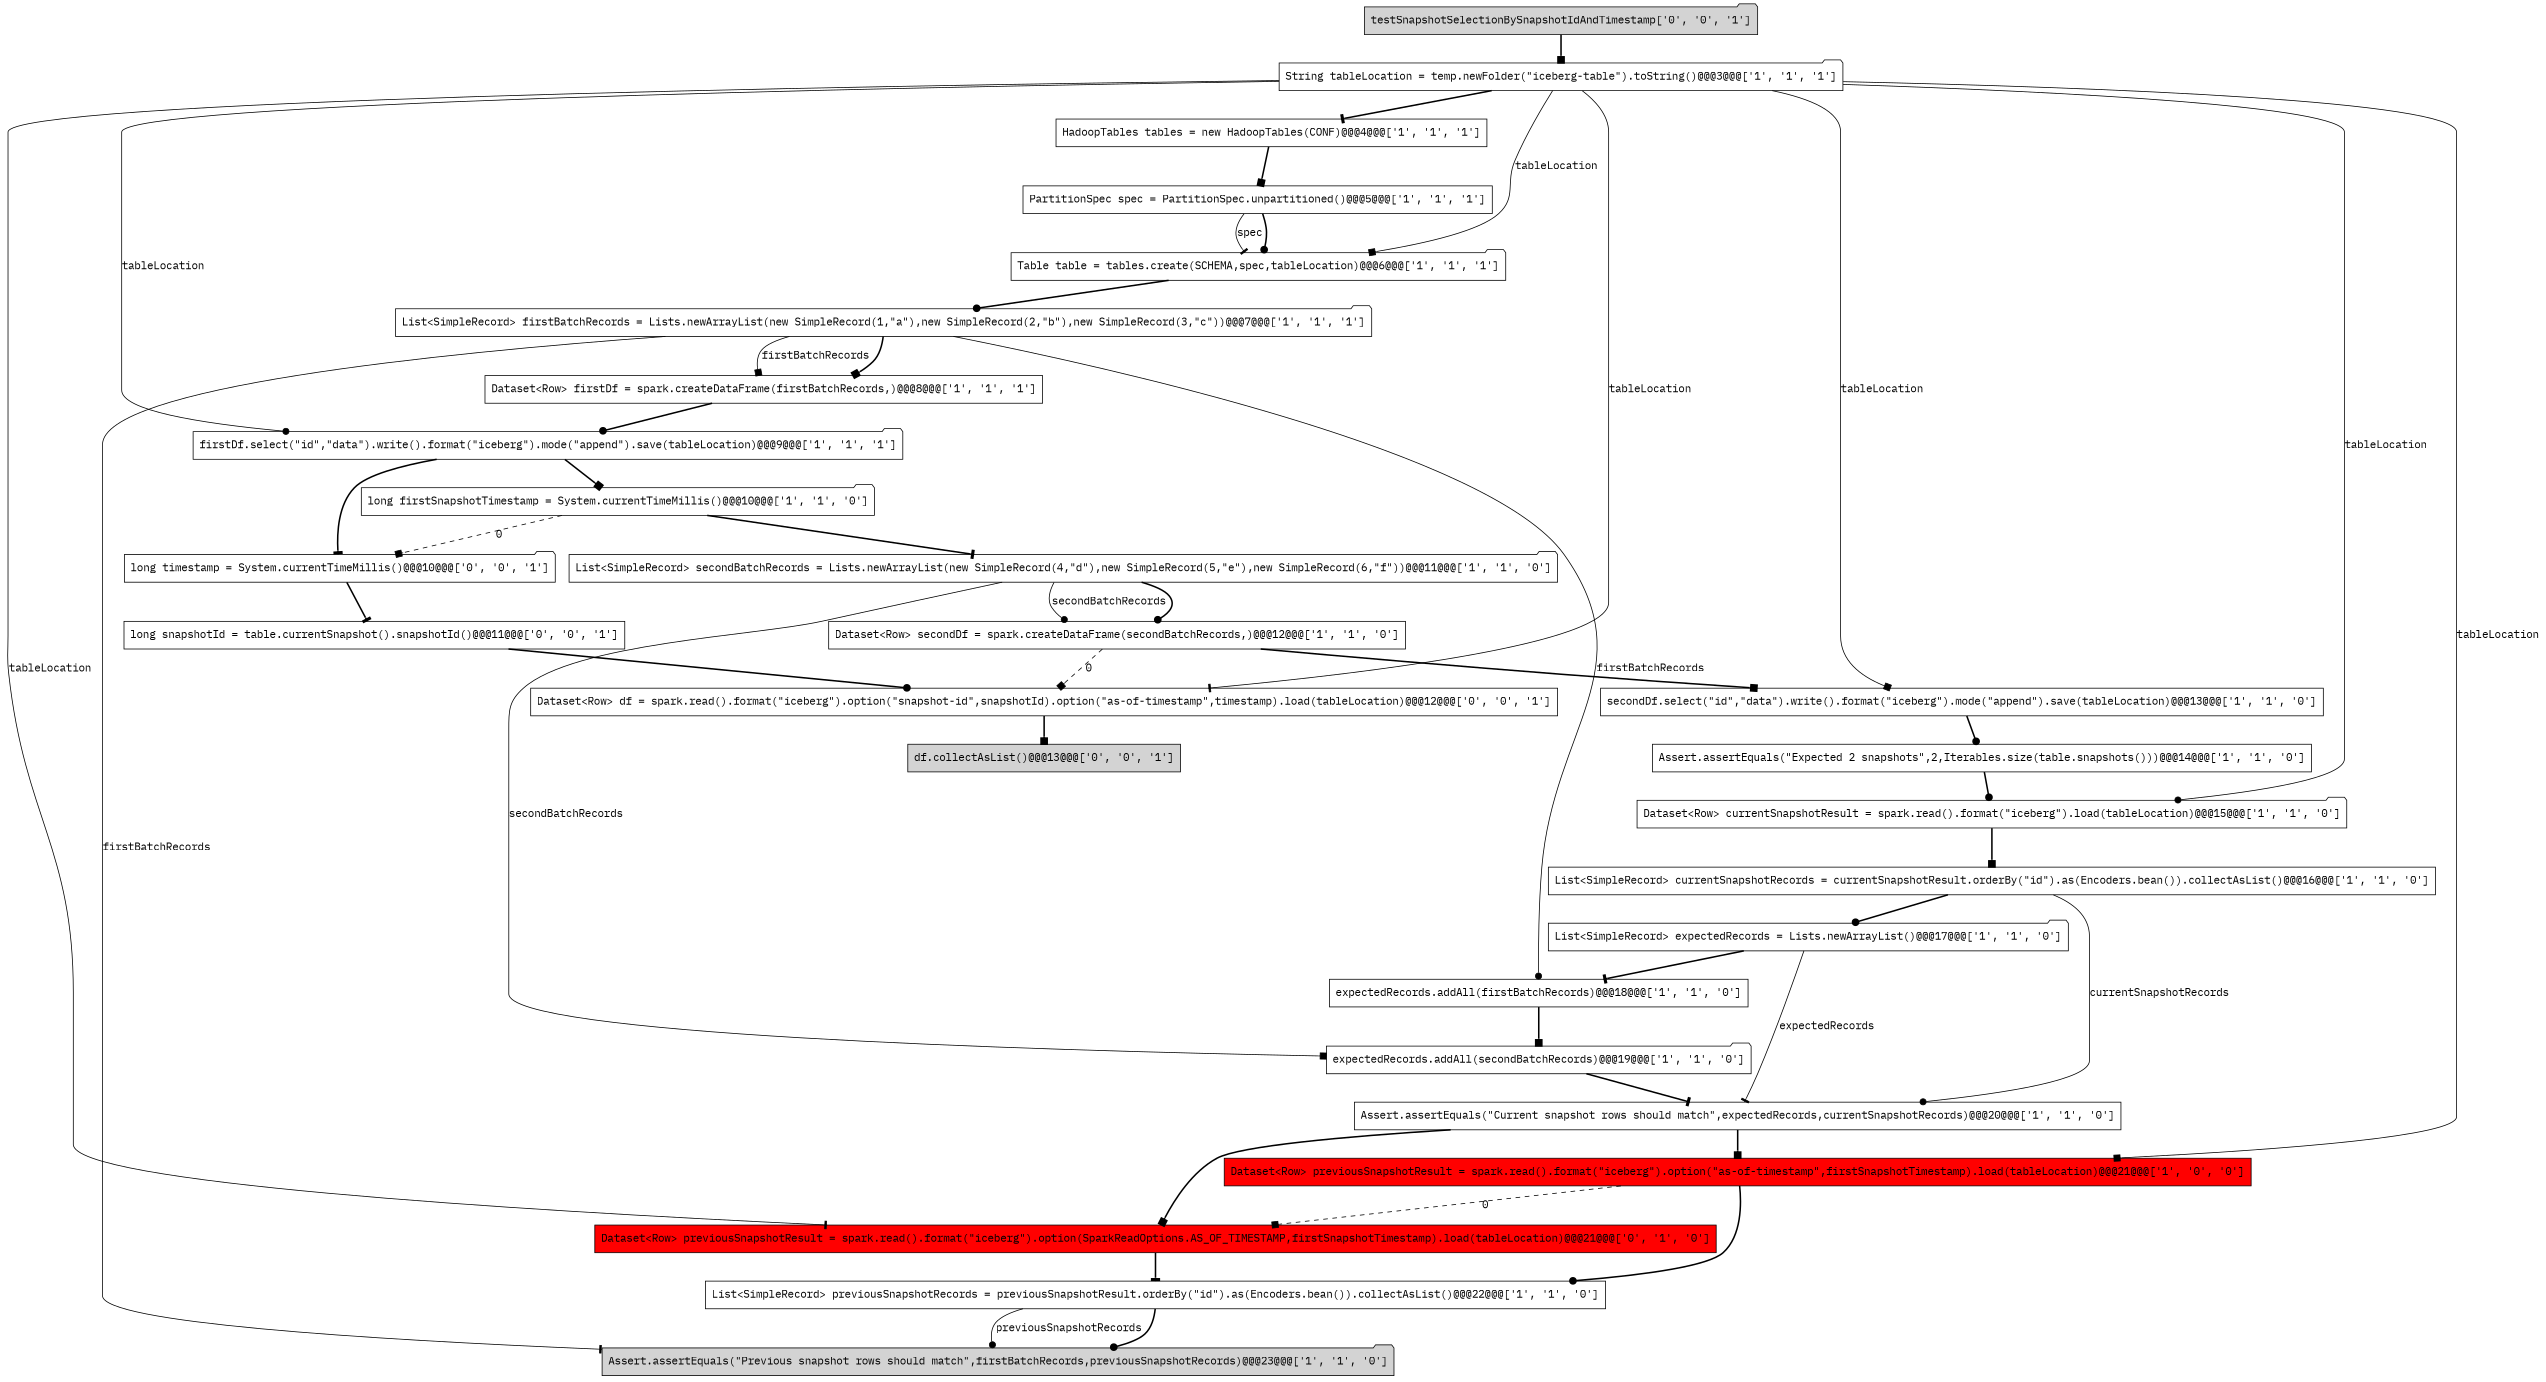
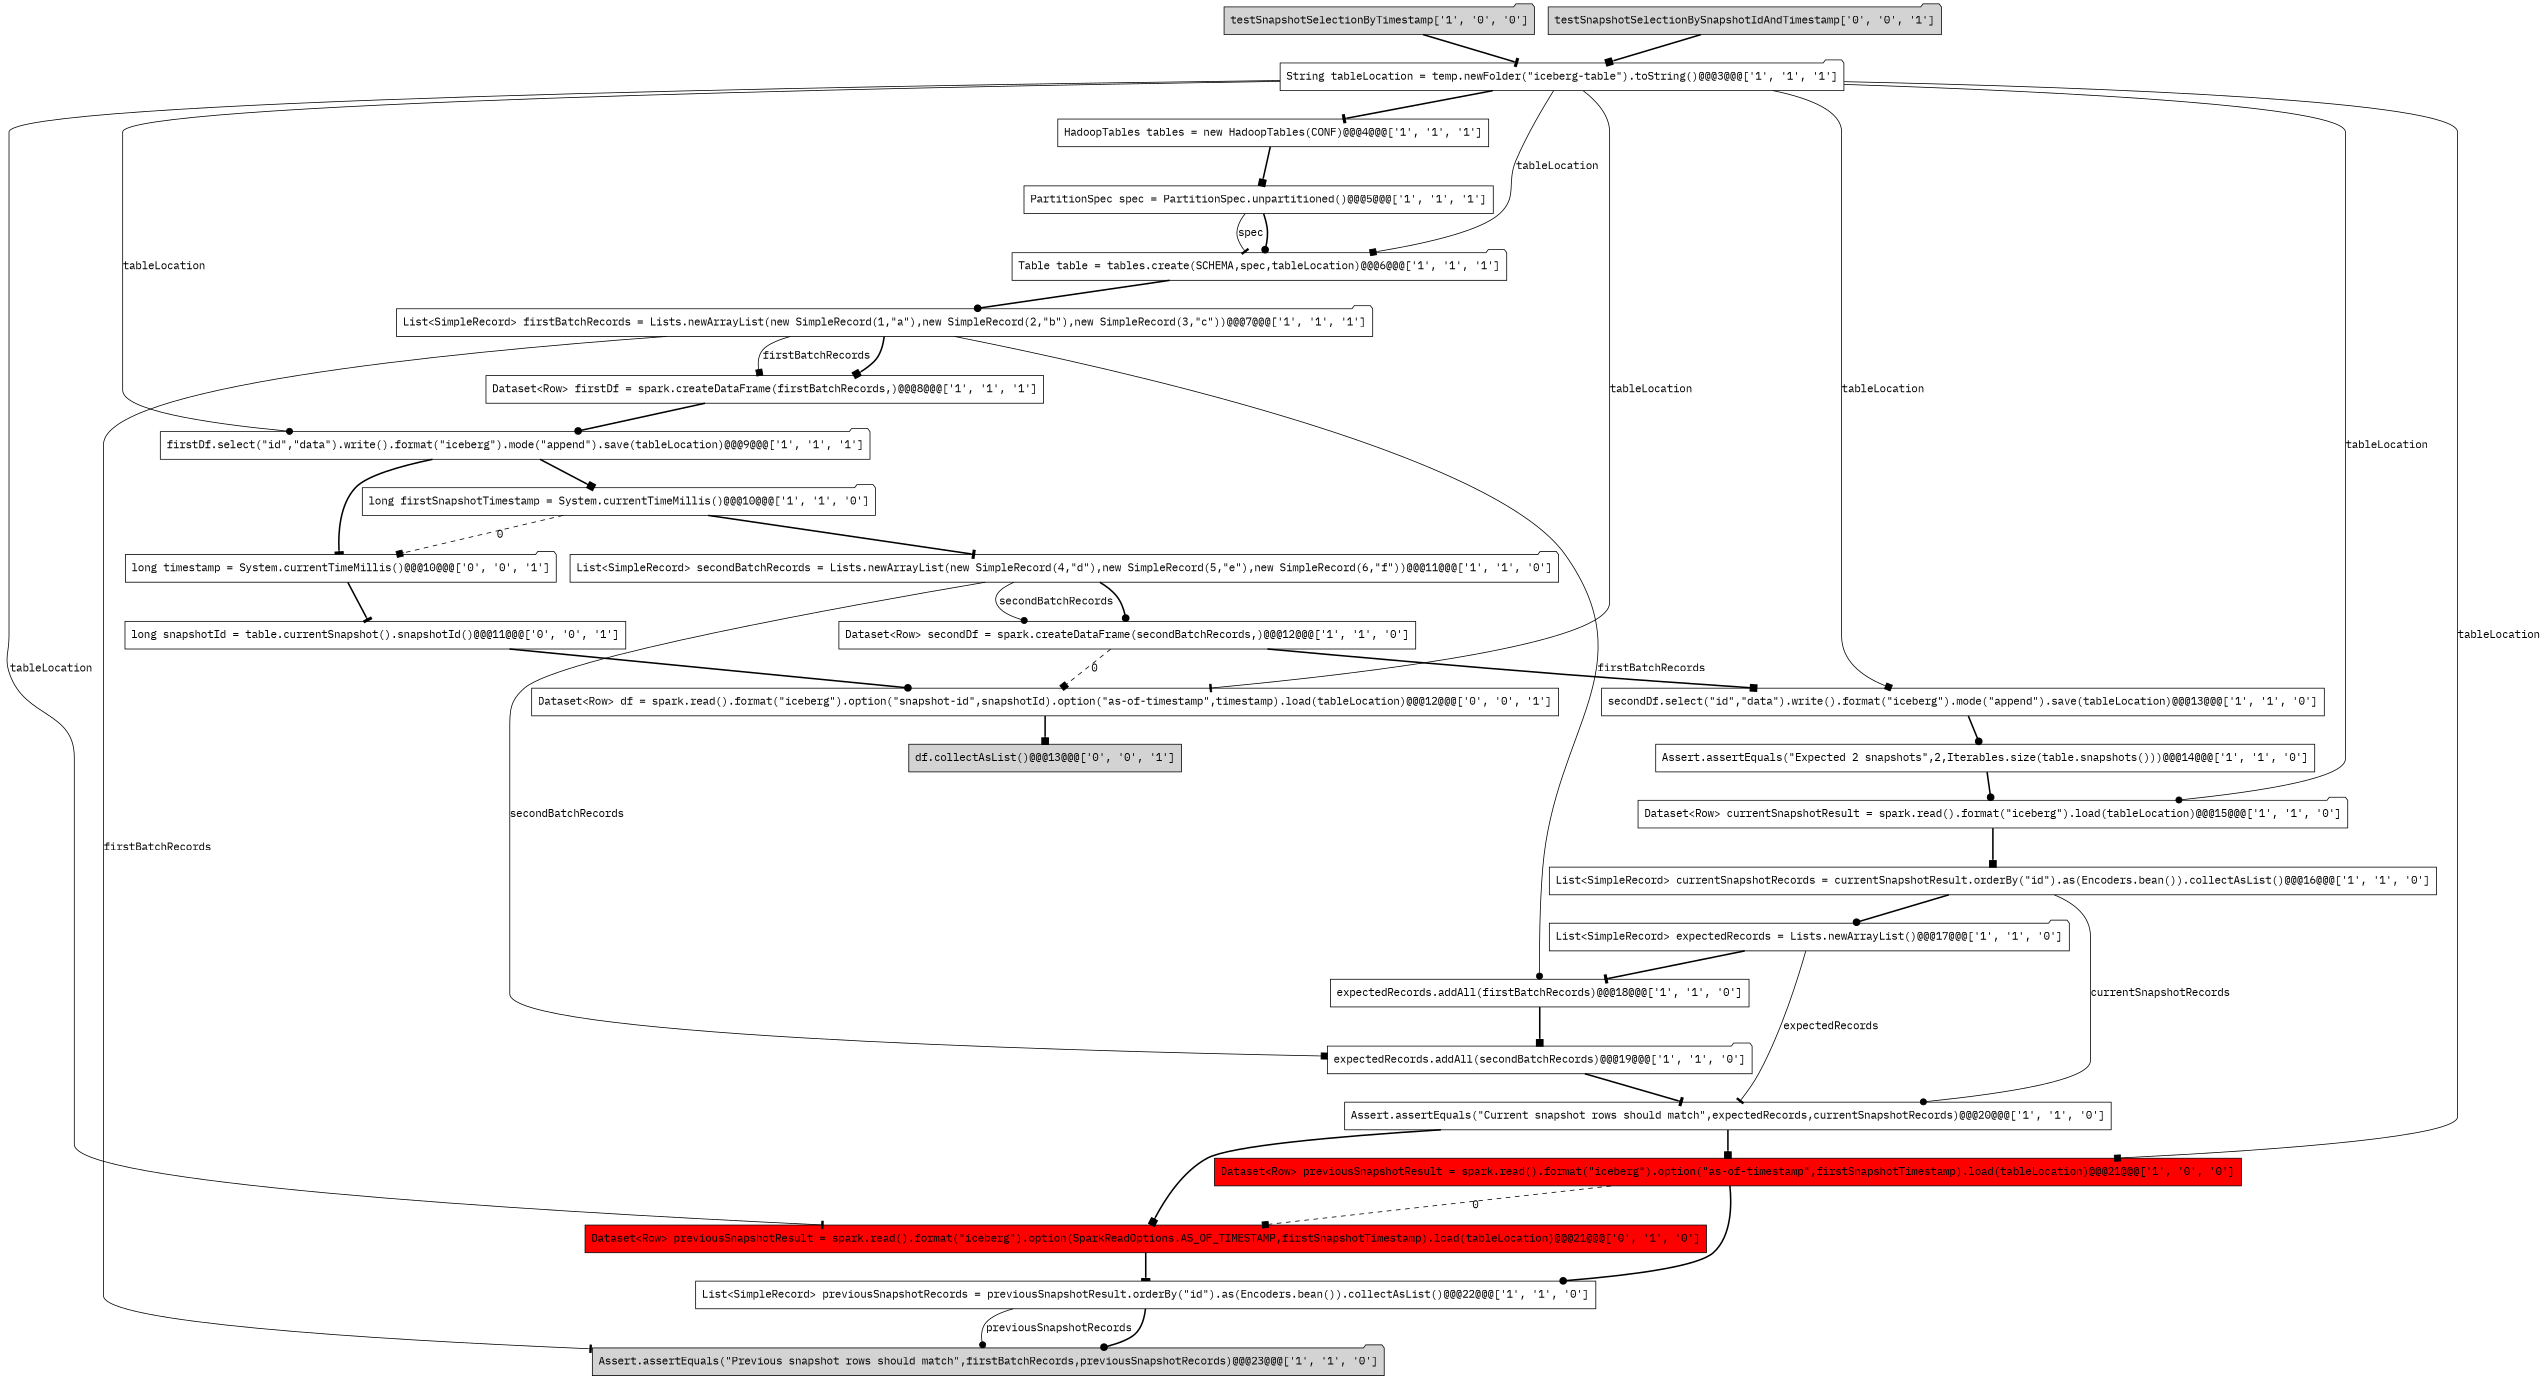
node "testSnapshotSelectionByTimestamp['1', '0', '0']": added
